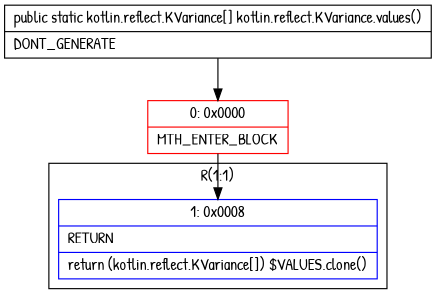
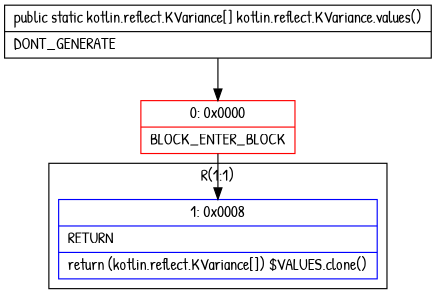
node "0: 0x0000": text "MTH_ENTER_BLOCK" -> "BLOCK_ENTER_BLOCK"
